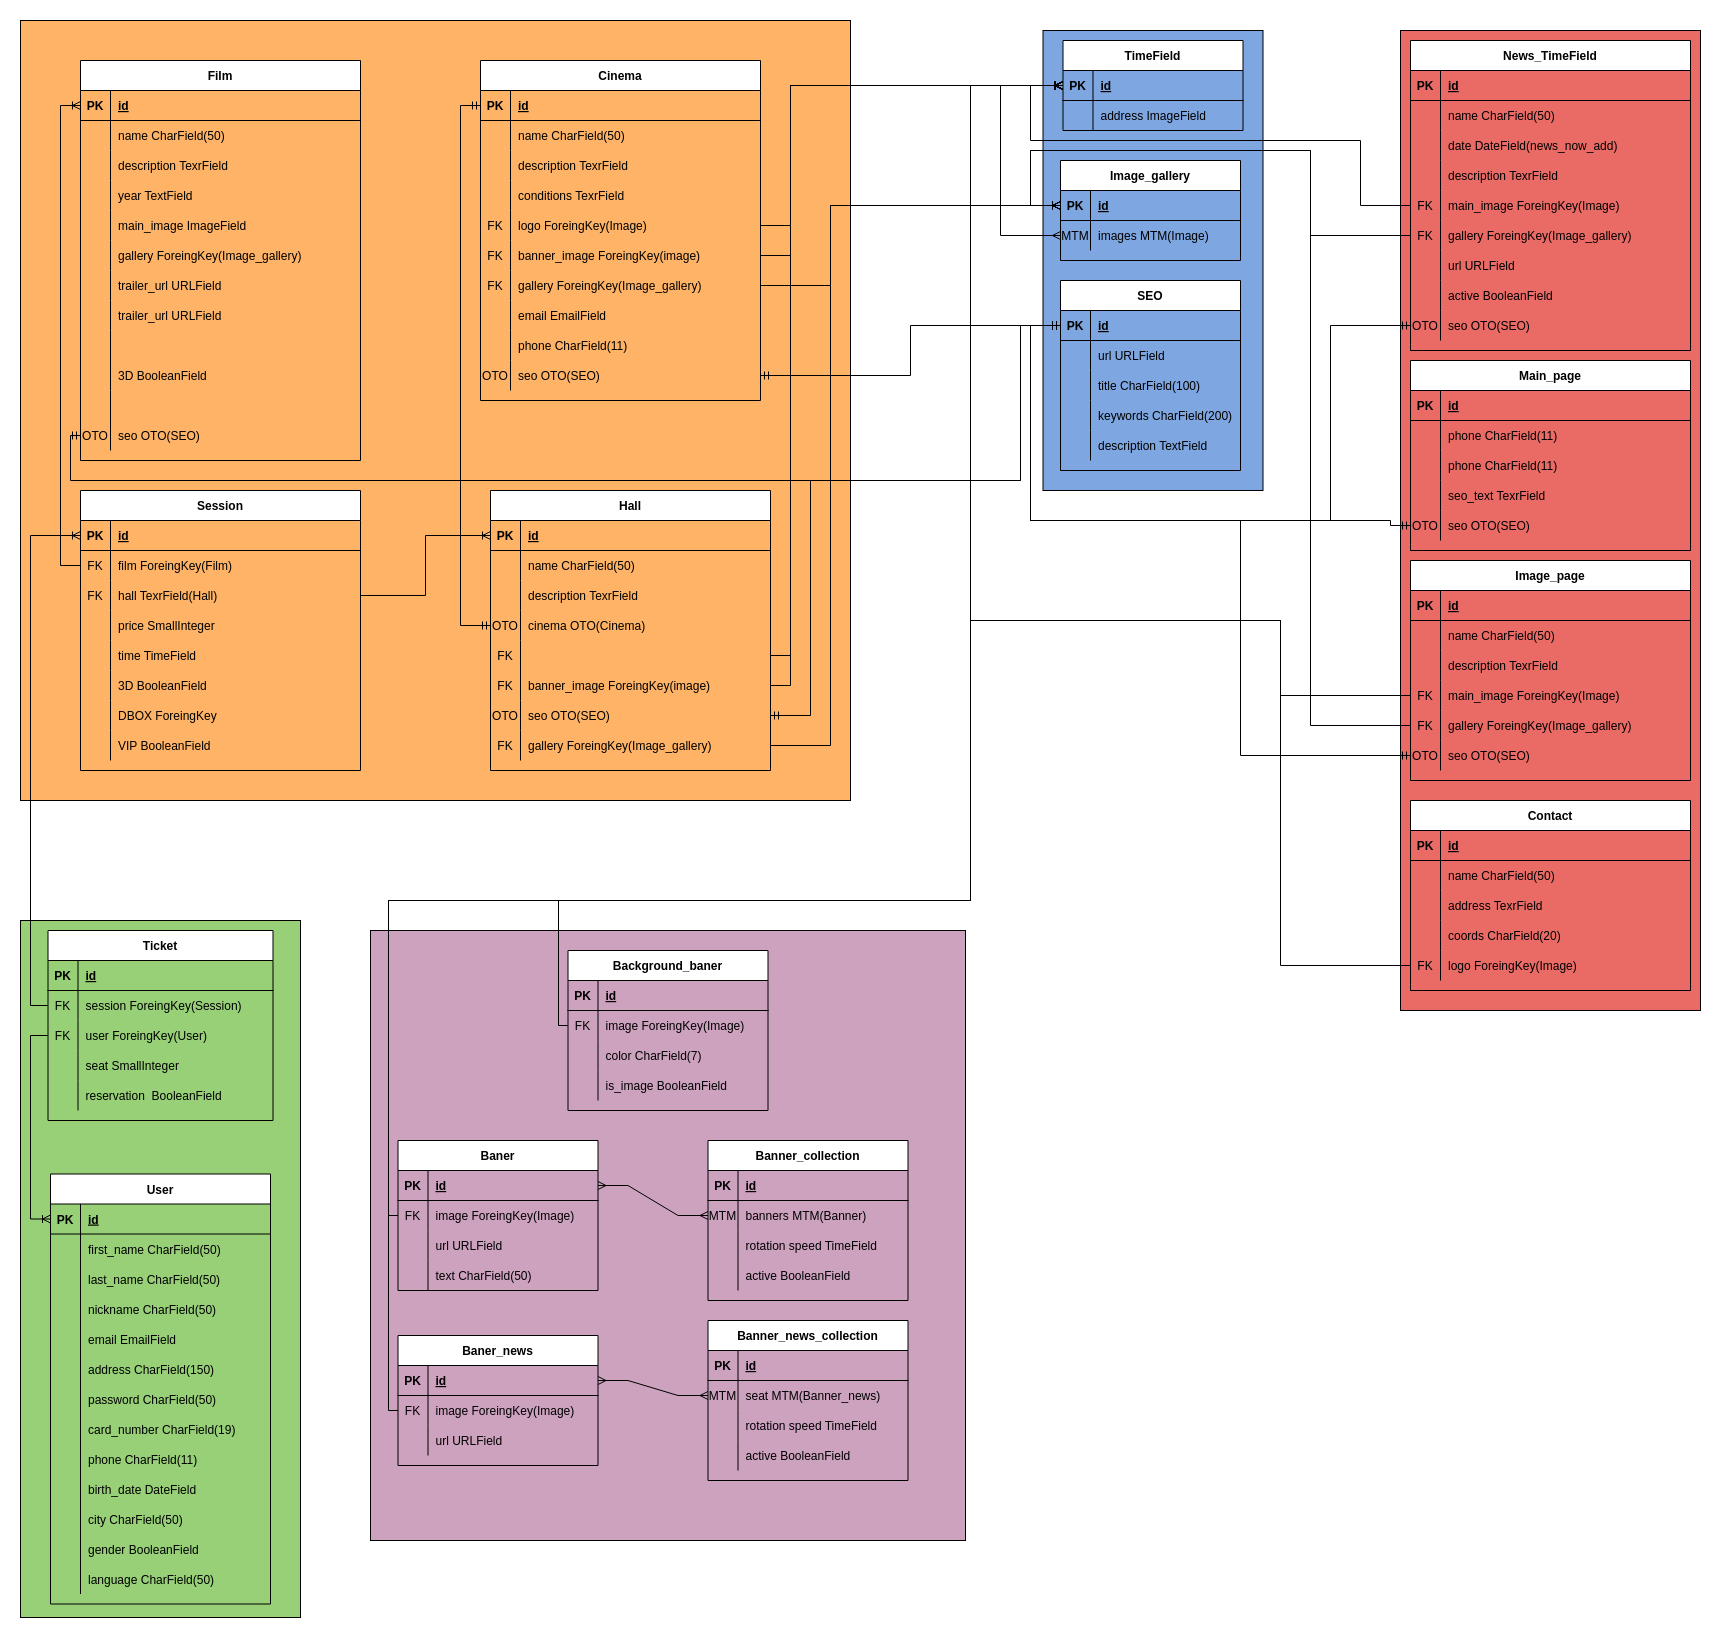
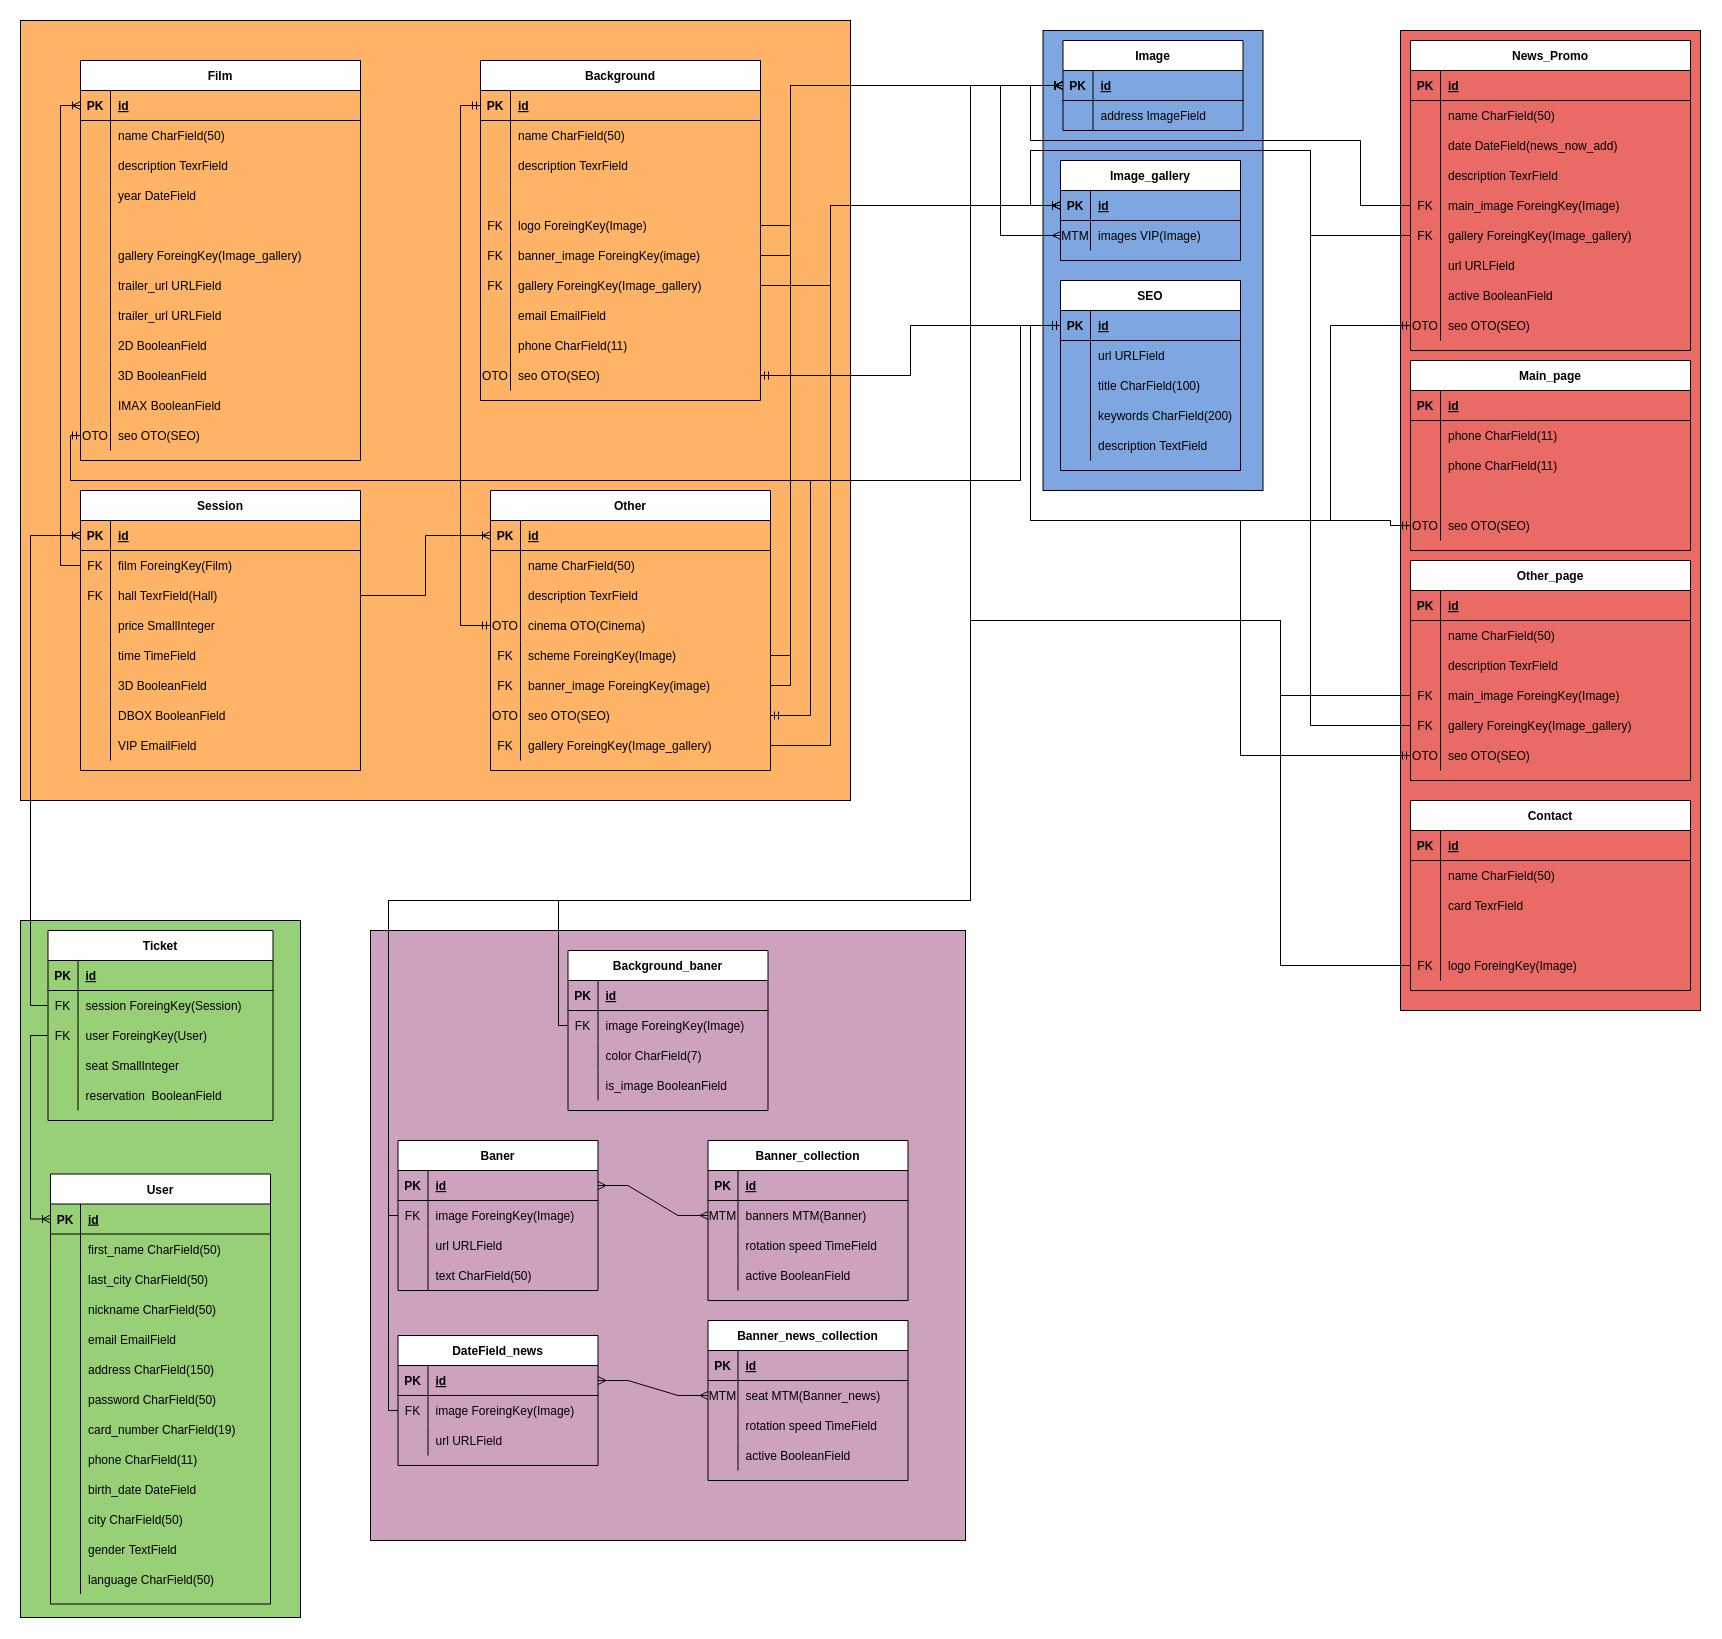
node "TimeField": label "TimeField" -> "Image"
node "News_TimeField": label "News_TimeField" -> "News_Promo"
node "Cinema": label "Cinema" -> "Background"
node "year TextField": label "year TextField" -> "year DateField"
node "conditions TexrField": removed
node "main_image ImageField": removed
node "images MTM(Image)": label "images MTM(Image)" -> "images VIP(Image)"
node "2D BooleanField": added
node "IMAX BooleanField": added
node "seo_text TexrField": removed
node "Hall": label "Hall" -> "Other"
node "Image_page": label "Image_page" -> "Other_page"
node "scheme ForeingKey(Image)": added
node "DBOX ForeingKey": label "DBOX ForeingKey" -> "DBOX BooleanField"
node "VIP BooleanField": label "VIP BooleanField" -> "VIP EmailField"
node "address TexrField": label "address TexrField" -> "card TexrField"
node "coords CharField(20)": removed
node "last_name CharField(50)": label "last_name CharField(50)" -> "last_city CharField(50)"
node "Baner_news": label "Baner_news" -> "DateField_news"
node "gender BooleanField": label "gender BooleanField" -> "gender TextField"
